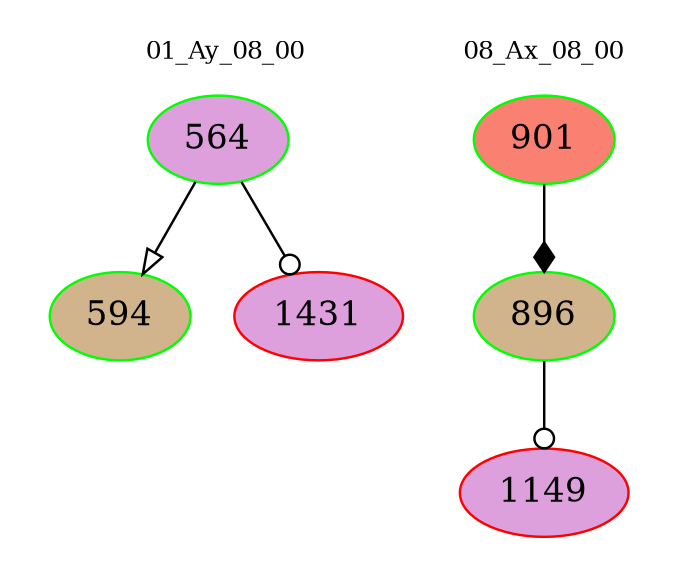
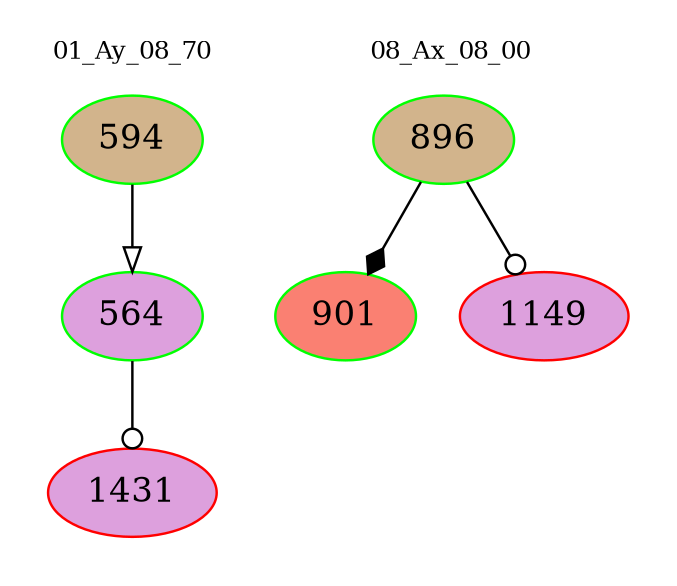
cluster "01_Ay_08_00": label "01_Ay_08_00" -> "01_Ay_08_70"
edge "901" -> "896": reversed
edge "564" -> "594": reversed
